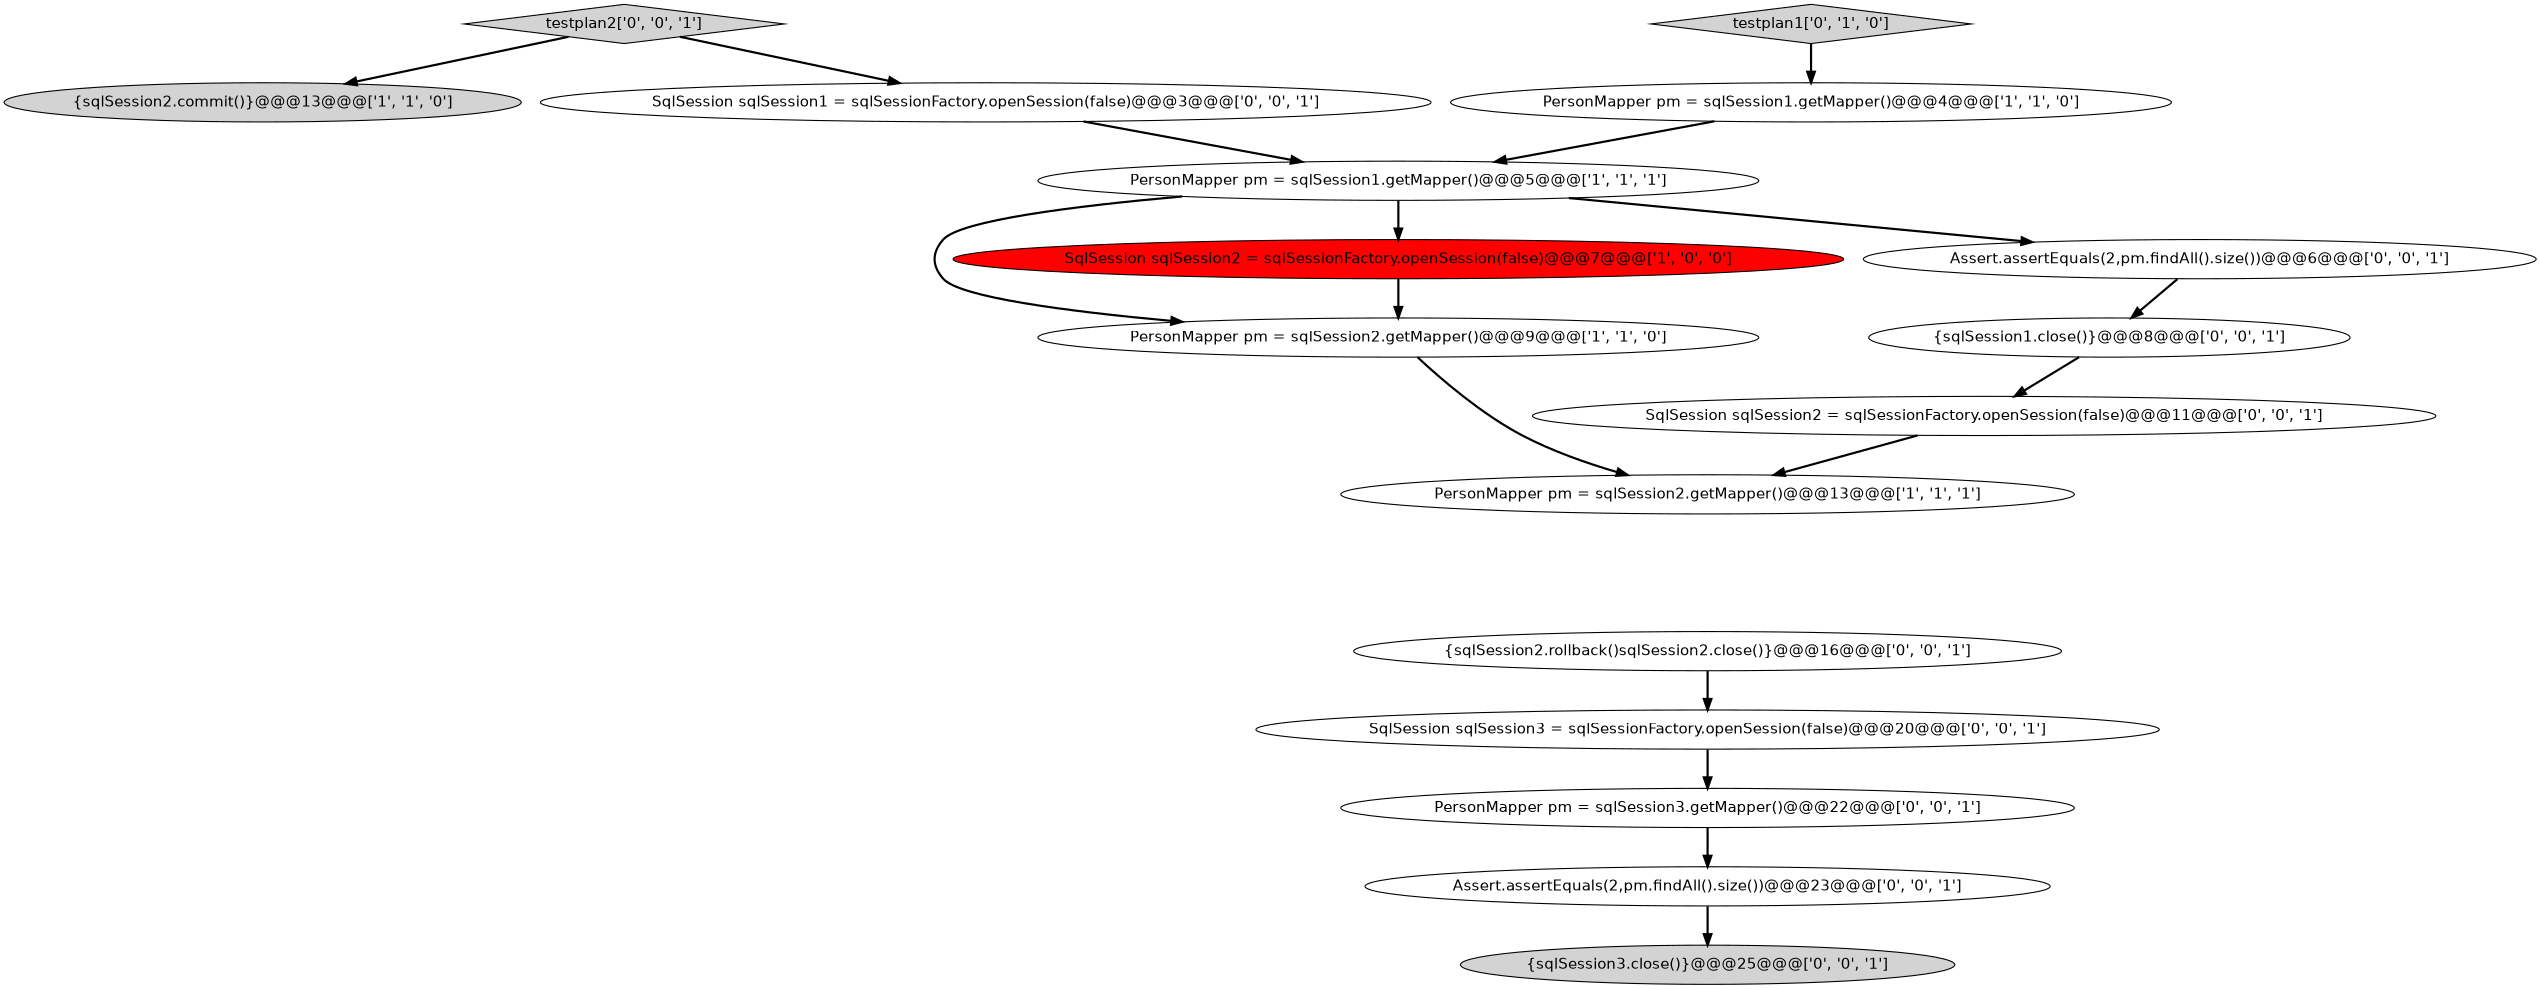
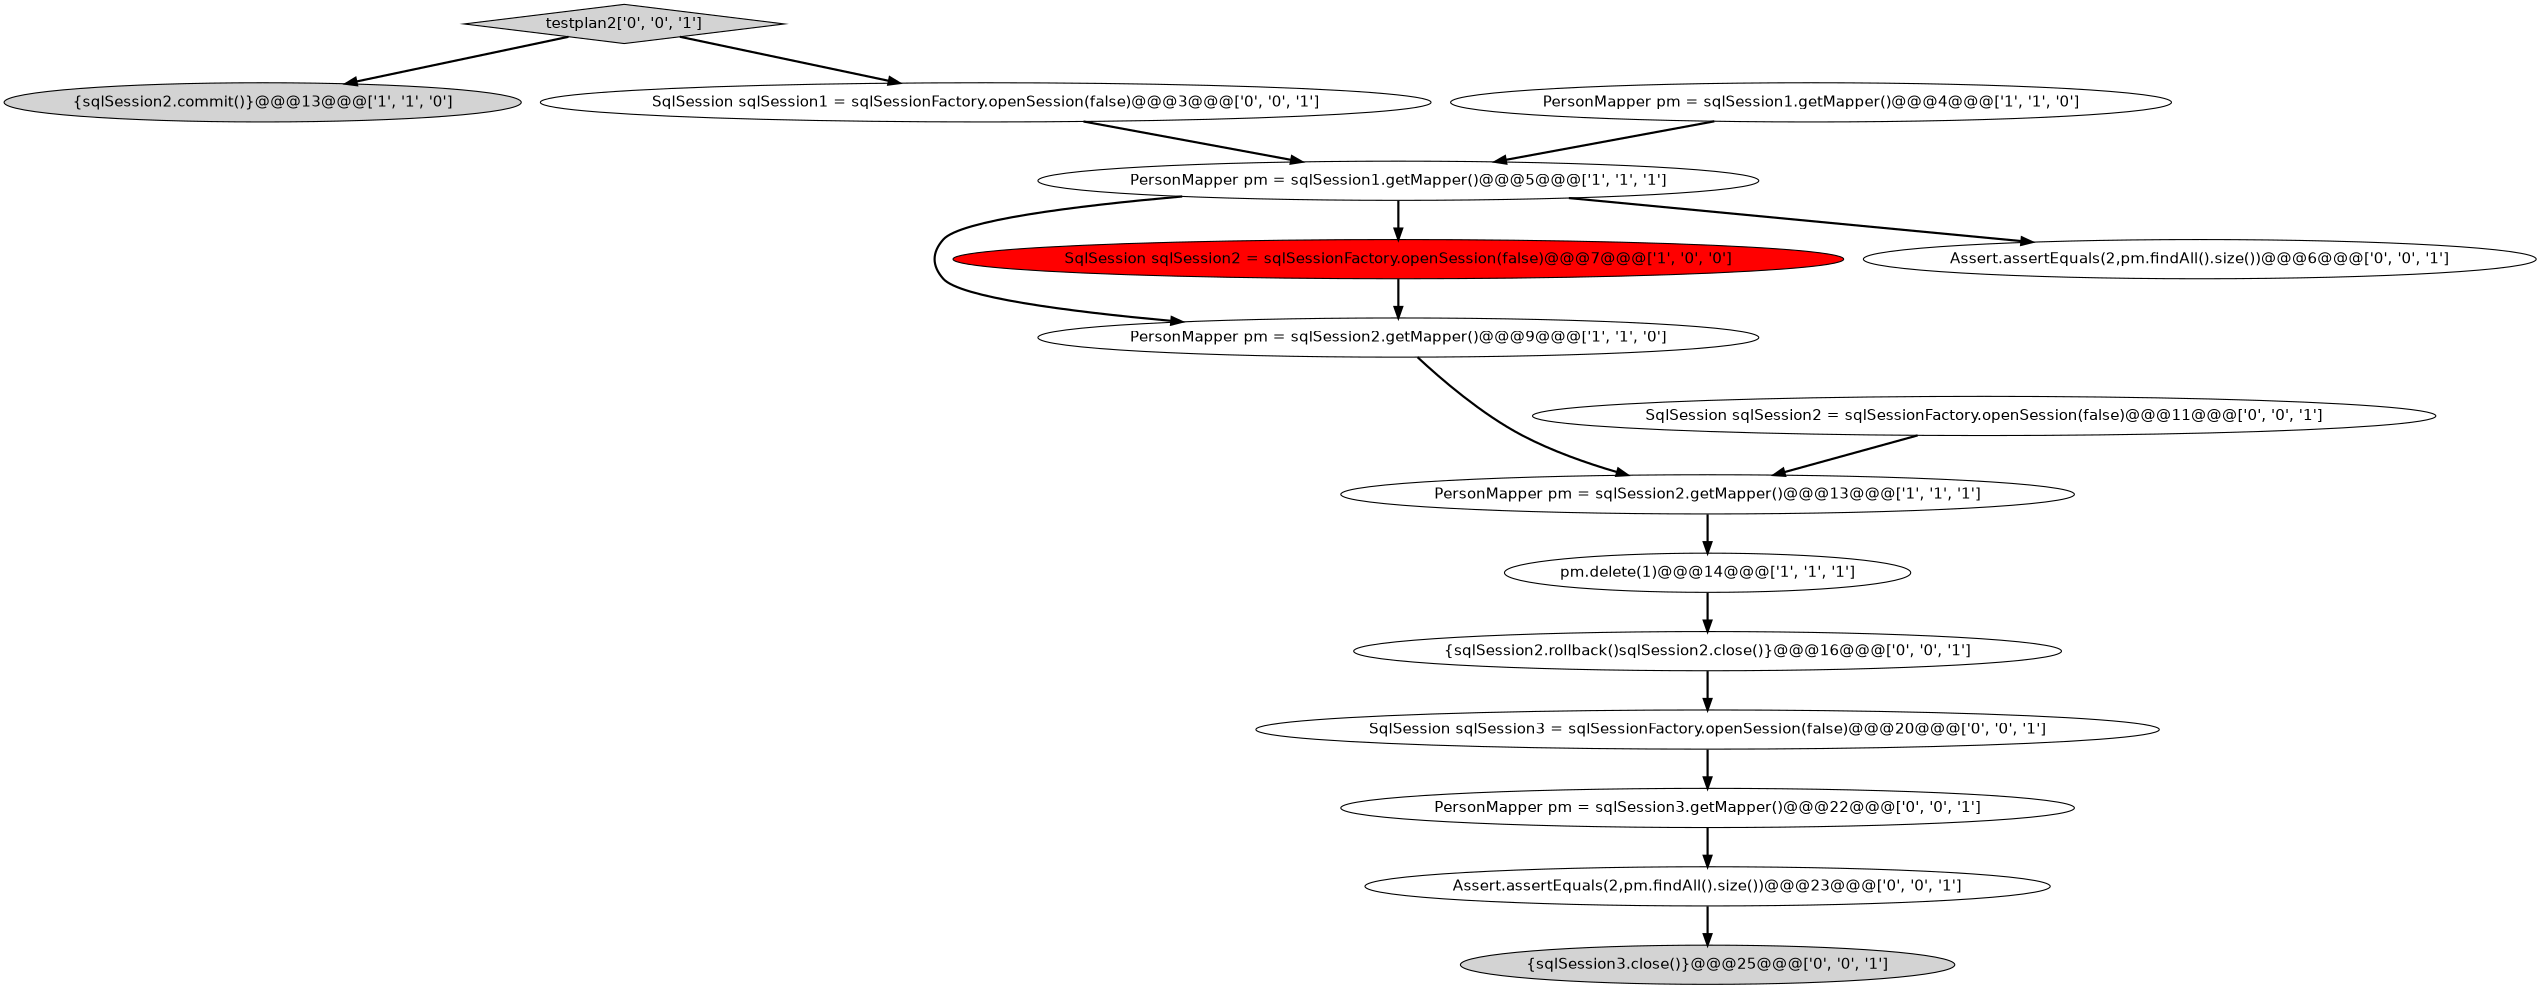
node "testplan1['0', '1', '0']": removed
node "{sqlSession1.close()}@@@8@@@['0', '0', '1']": removed
node "pm.delete(1)@@@14@@@['1', '1', '1']": added
